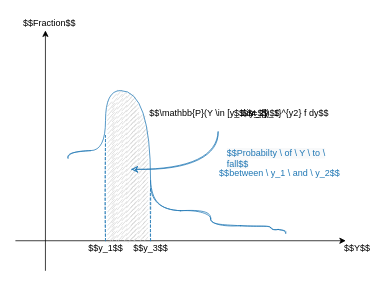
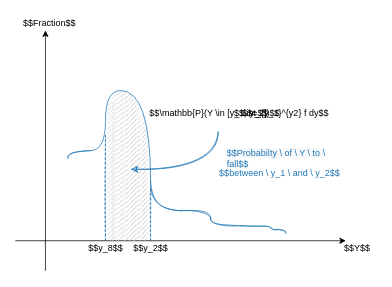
node "$$y_1$$": label "$$y_1$$" -> "$$y_8$$"
node "$$y_3$$": label "$$y_3$$" -> "$$y_2$$"
